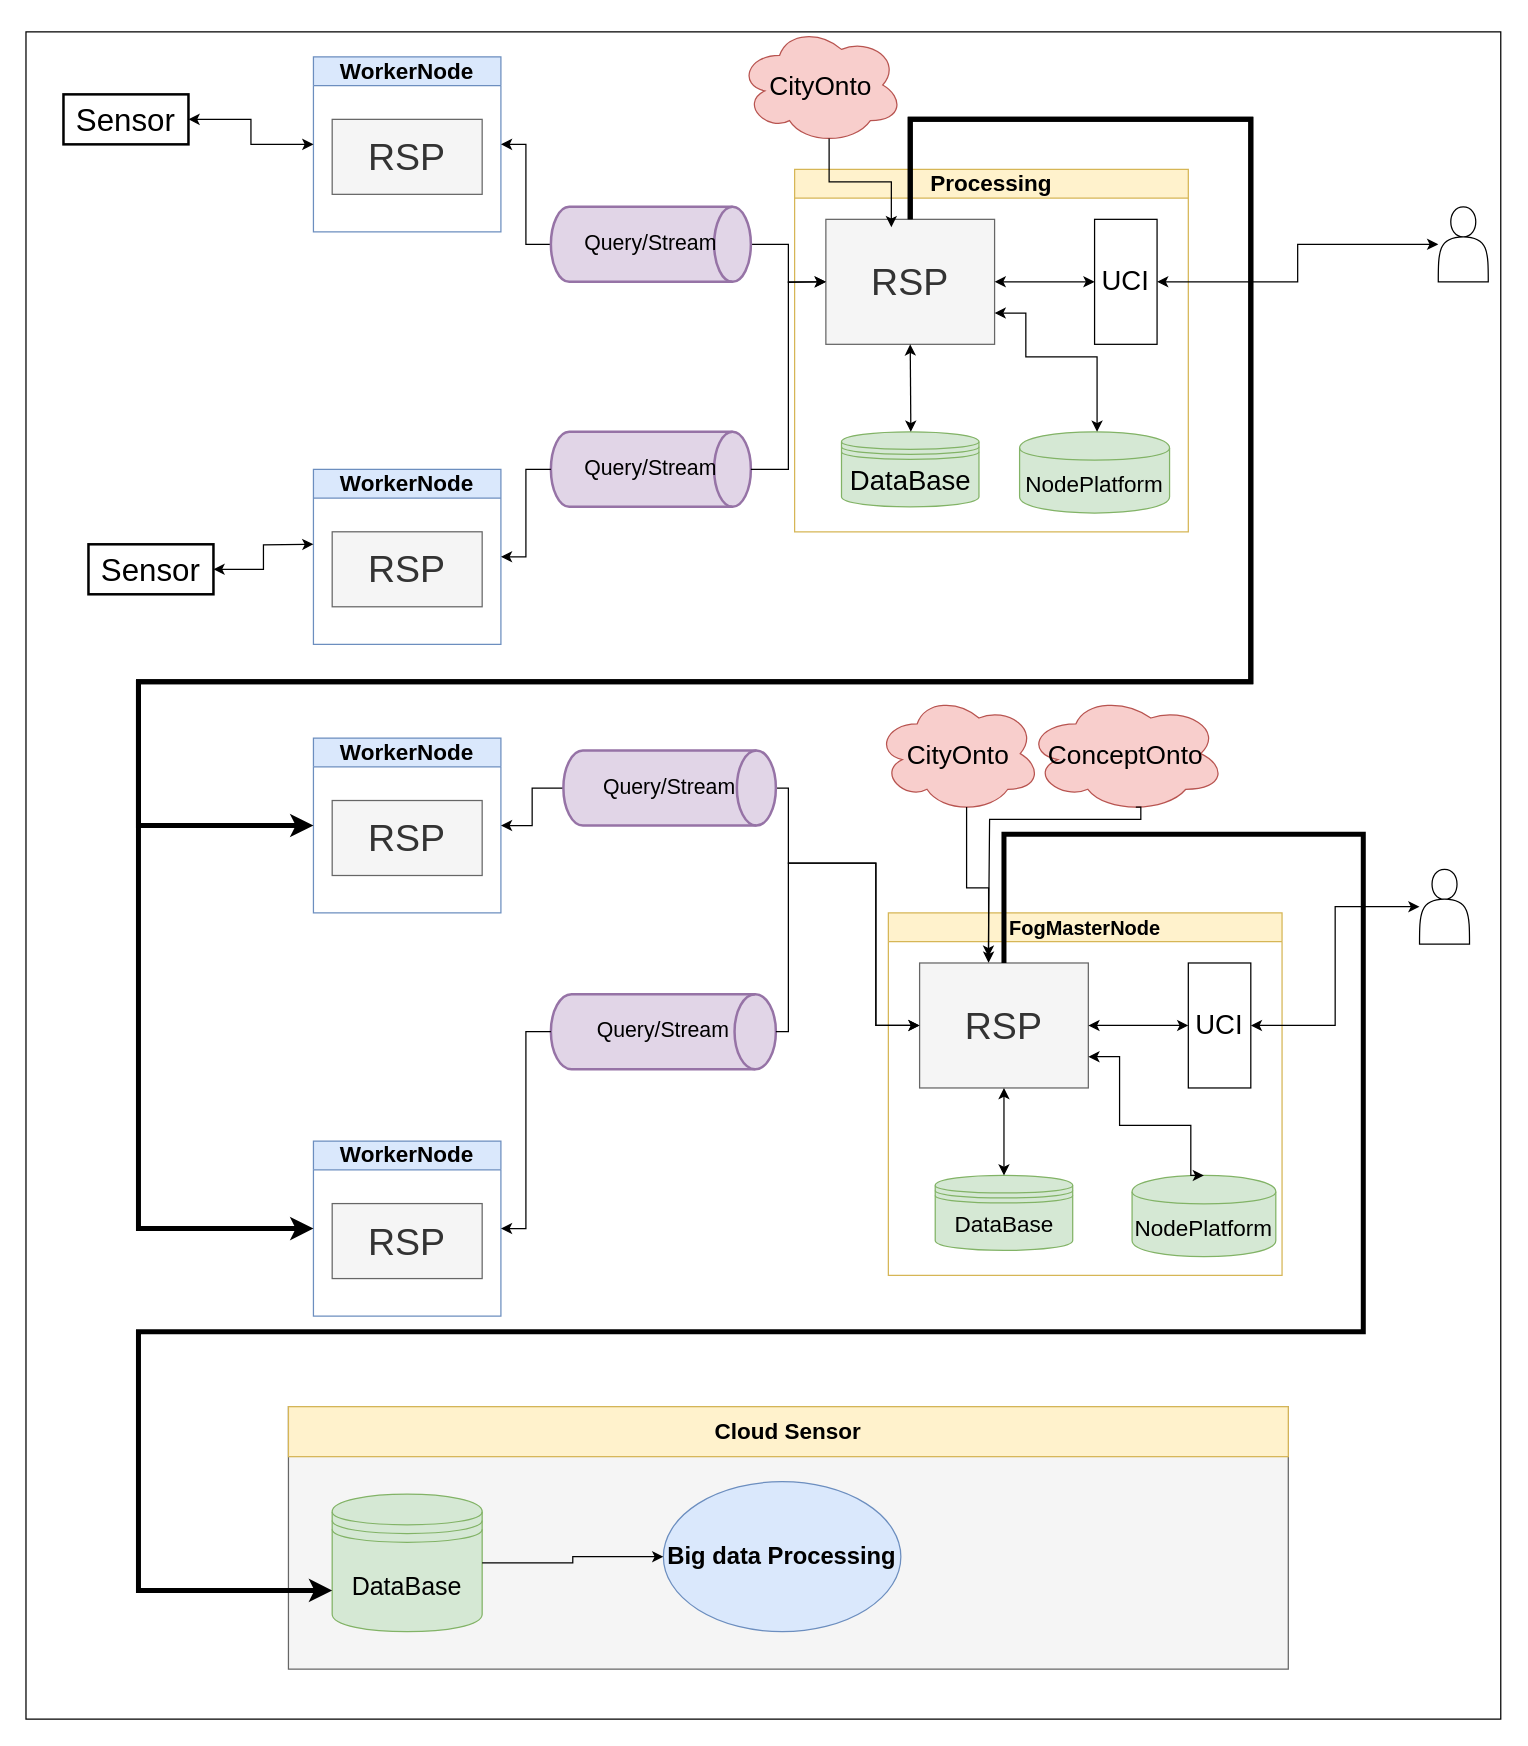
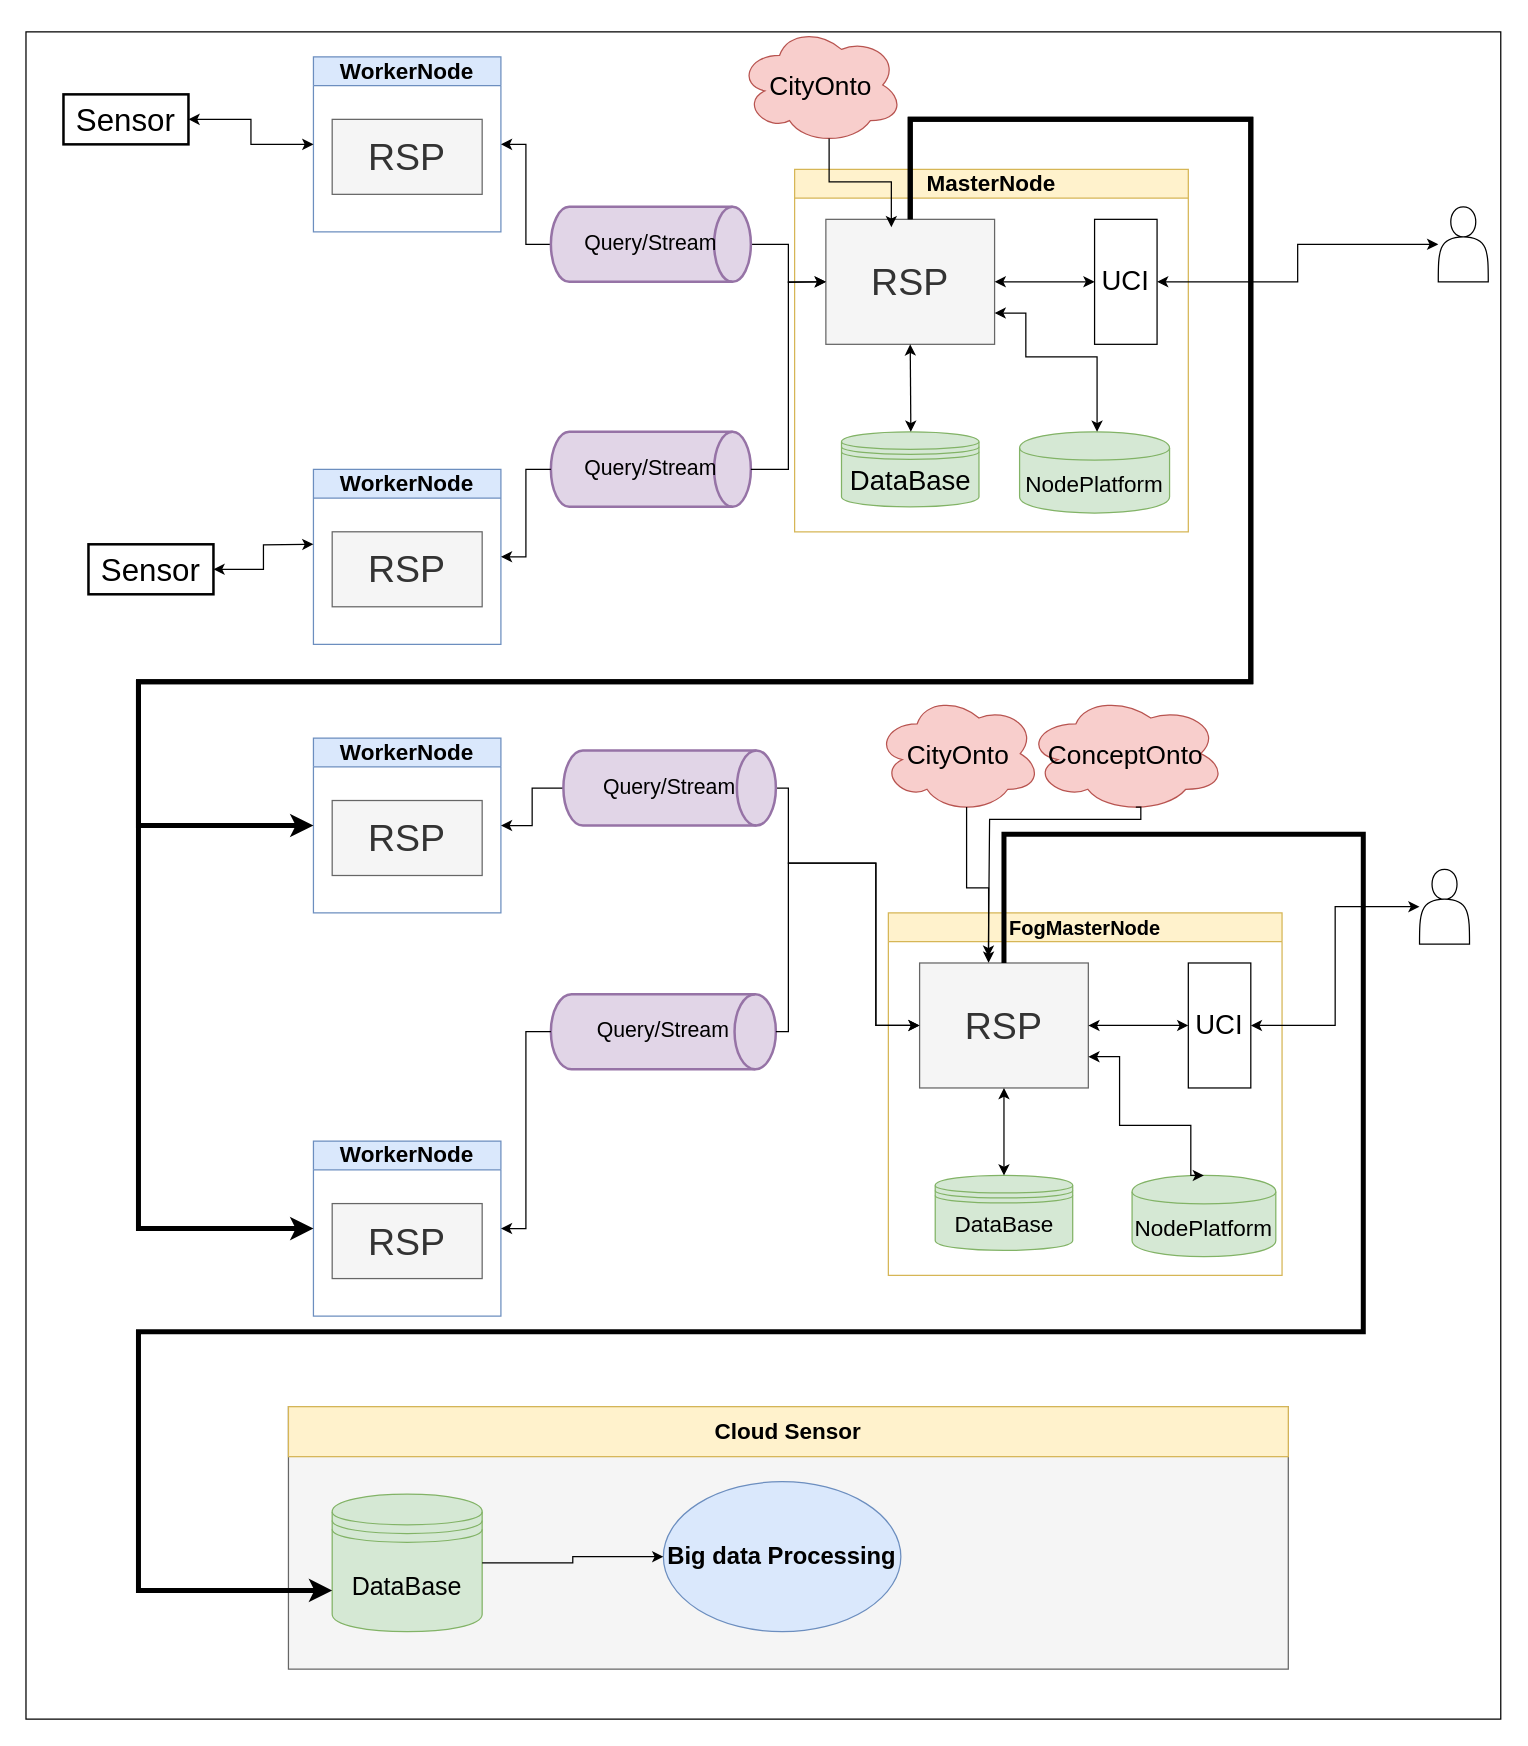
node "Processing": label "Processing" -> "MasterNode"
